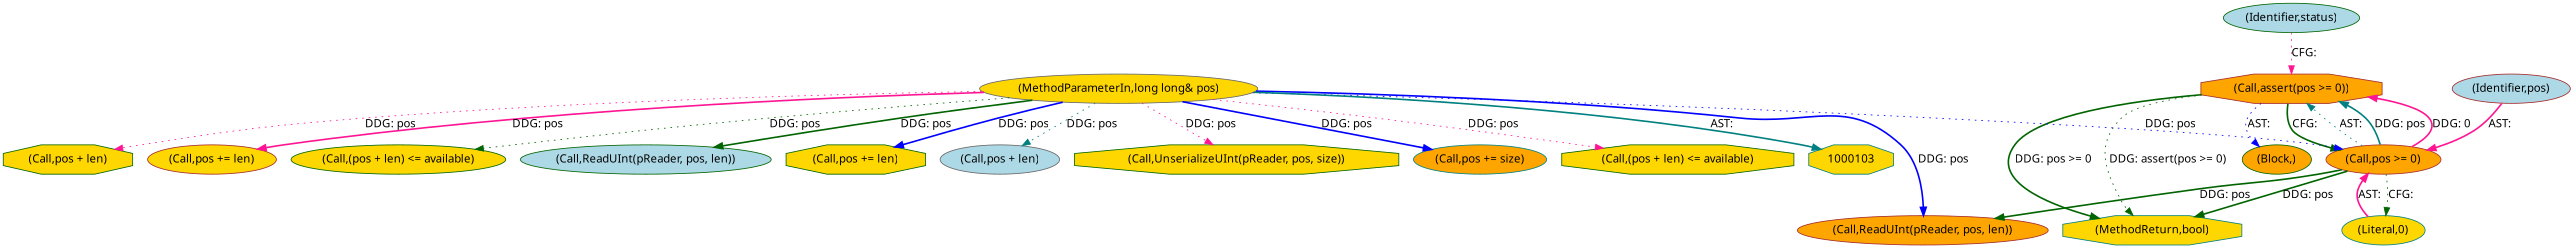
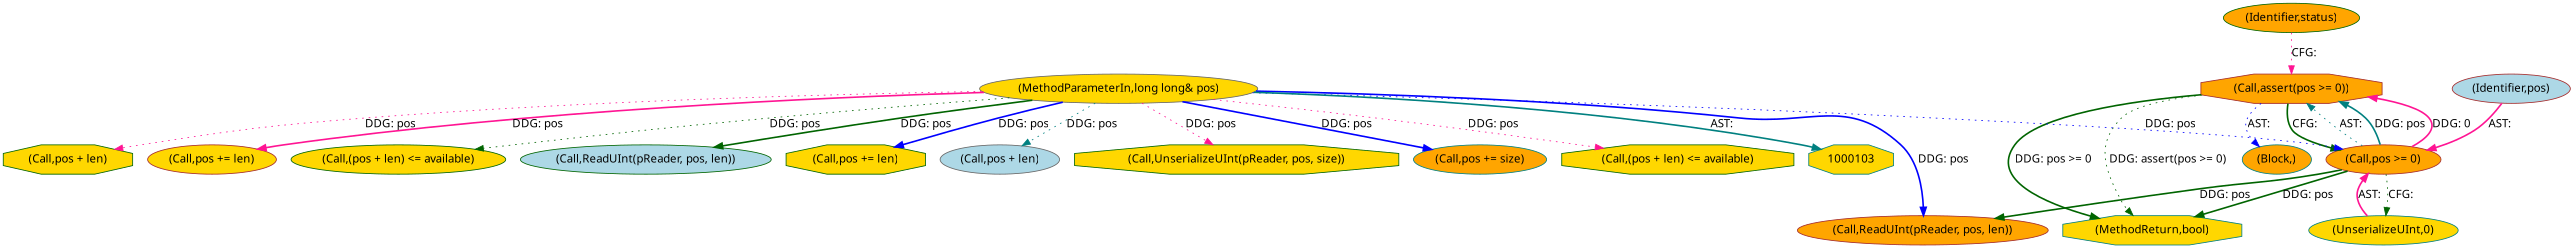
node "(Identifier,status)": fillcolor lightblue -> orange
node "(Block,)": color darkgreen -> teal
node "(Literal,0)": label "(Literal,0)" -> "(UnserializeUInt,0)"
